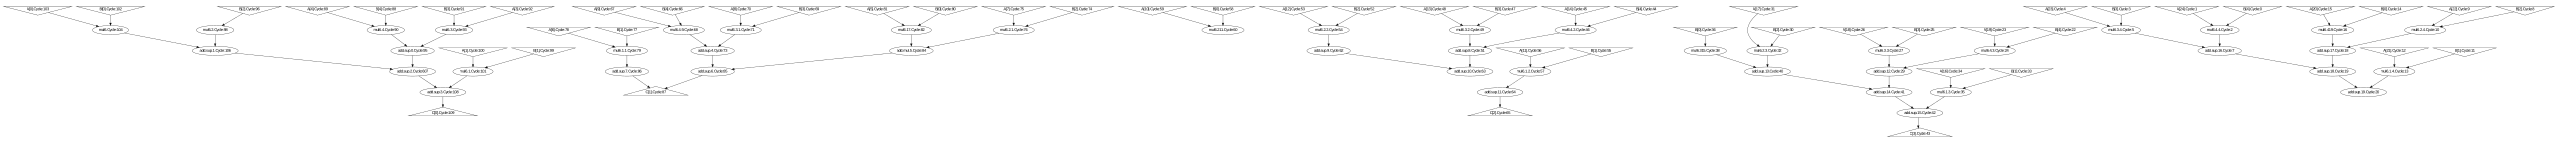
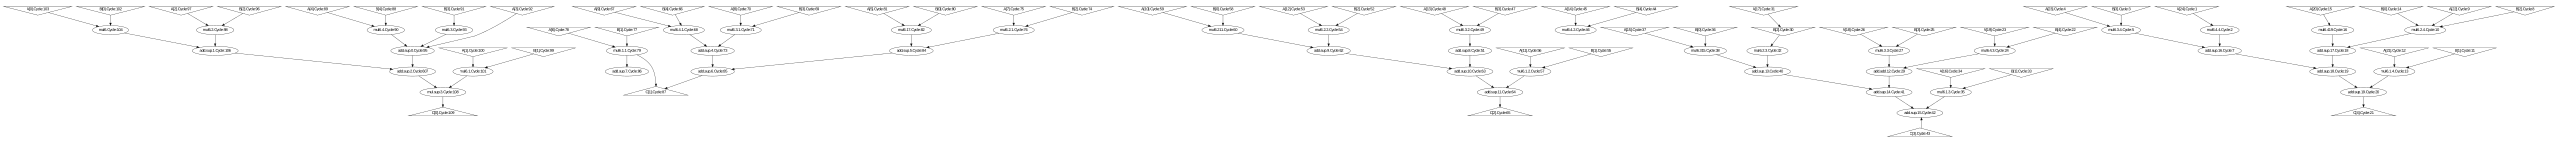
node "A[2].Cycle:97": added
node "B[4].Cycle:0": removed
edge "A[3].Cycle:92" -> "mul6.3.Cycle:93": now "A[3].Cycle:92" -> "add.sup.0.Cycle:95"
edge "B[0].Cycle:14" -> "mul6.419.Cycle:16": now "B[0].Cycle:14" -> "mul6.2.4.Cycle:10"
node "mul6.4.9.Cycle:68": label "mul6.4.9.Cycle:68" -> "mul6.4.1.Cycle:68"
node "A[15].Cycle:37": added
edge "A[17].Cycle:31" -> "mul6.2.3.Cycle:32": now "A[17].Cycle:31" -> "B[2].Cycle:30"
edge "mul6.4.2.Cycle:46" -> "add.sup.8.Cycle:51": removed
edge "mul6.211.Cycle:60" -> "add.sup.9.Cycle:62": added
node "add.mul.5.Cycle:84": label "add.mul.5.Cycle:84" -> "add.sup.5.Cycle:84"
node "add.sup.12.Cycle:29": label "add.sup.12.Cycle:29" -> "add.add.12.Cycle:29"
edge "add.sup.7.Cycle:86" -> "C[1].Cycle:87": now "mul6.1.1.Cycle:79" -> "C[1].Cycle:87"
edge "add.sup.10.Cycle:63" -> "add.sup.11.Cycle:64": added
node "add.sup.3.Cycle:108": label "add.sup.3.Cycle:108" -> "mul.sup.3.Cycle:108"
node "C[4].Cycle:21": added
edge "add.sup.15.Cycle:42" -> "C[3].Cycle:43": reversed
